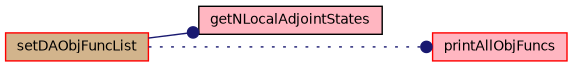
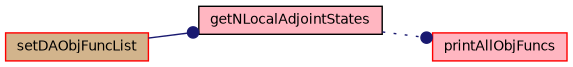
edge "setDAObjFuncList" -> "printAllObjFuncs": now "getNLocalAdjointStates" -> "printAllObjFuncs"
